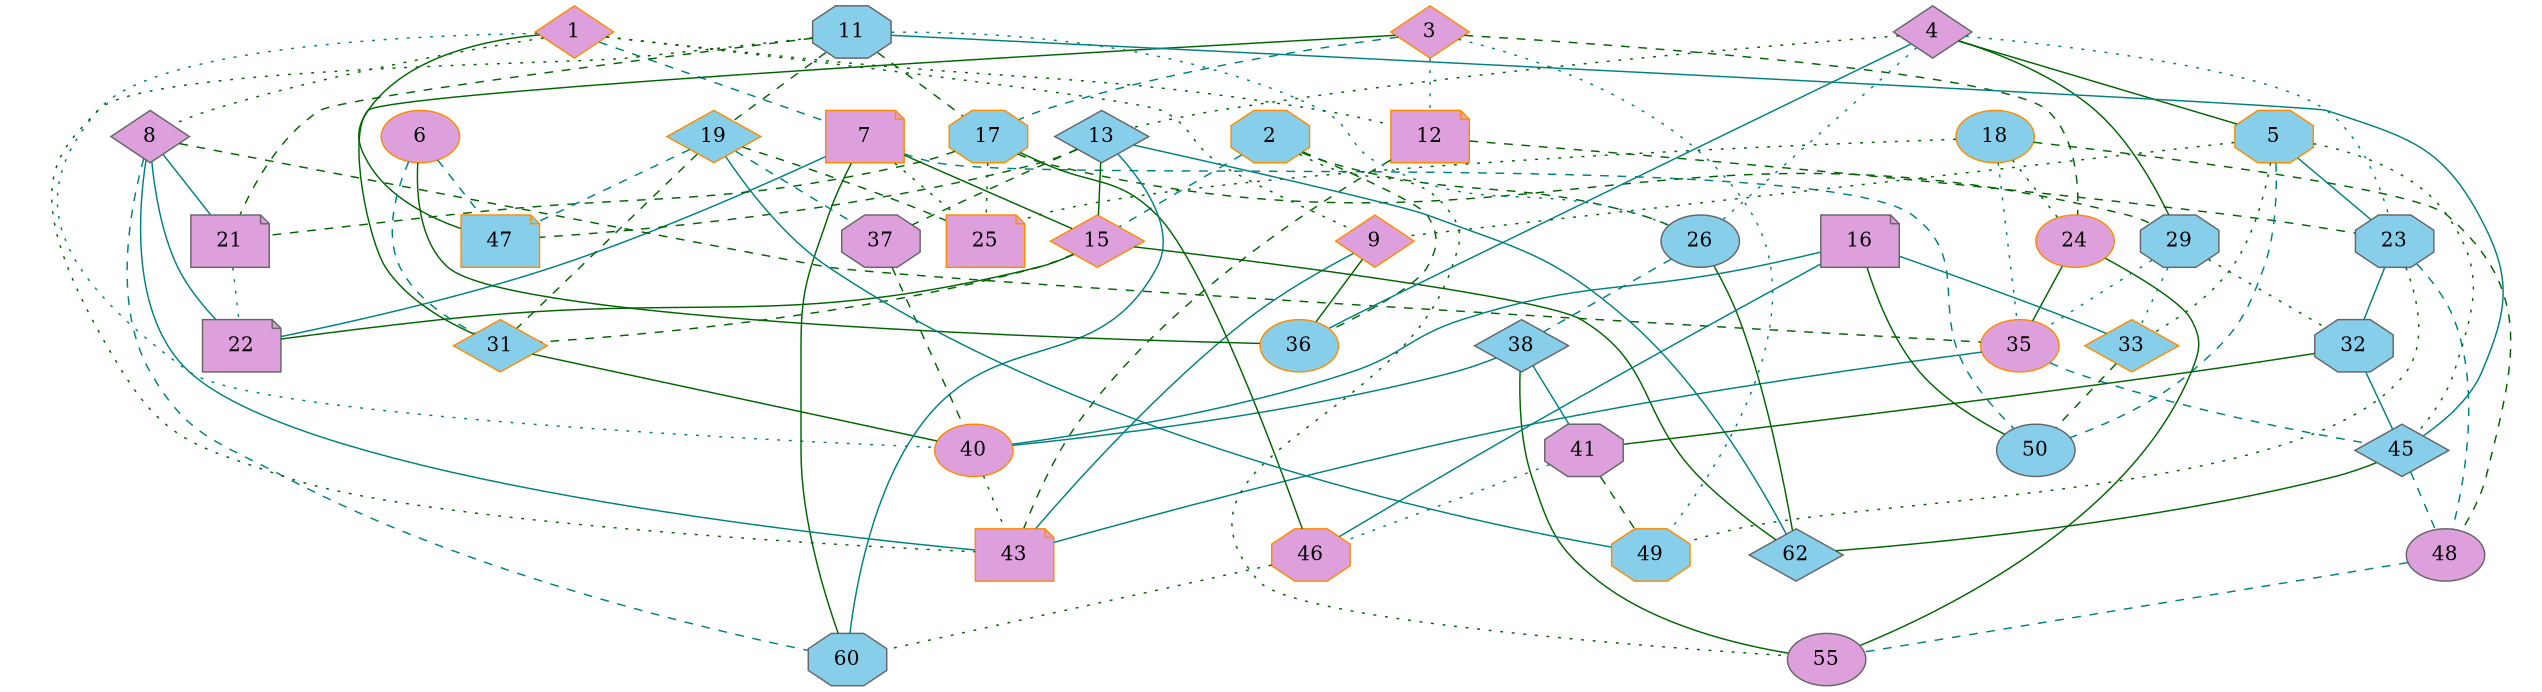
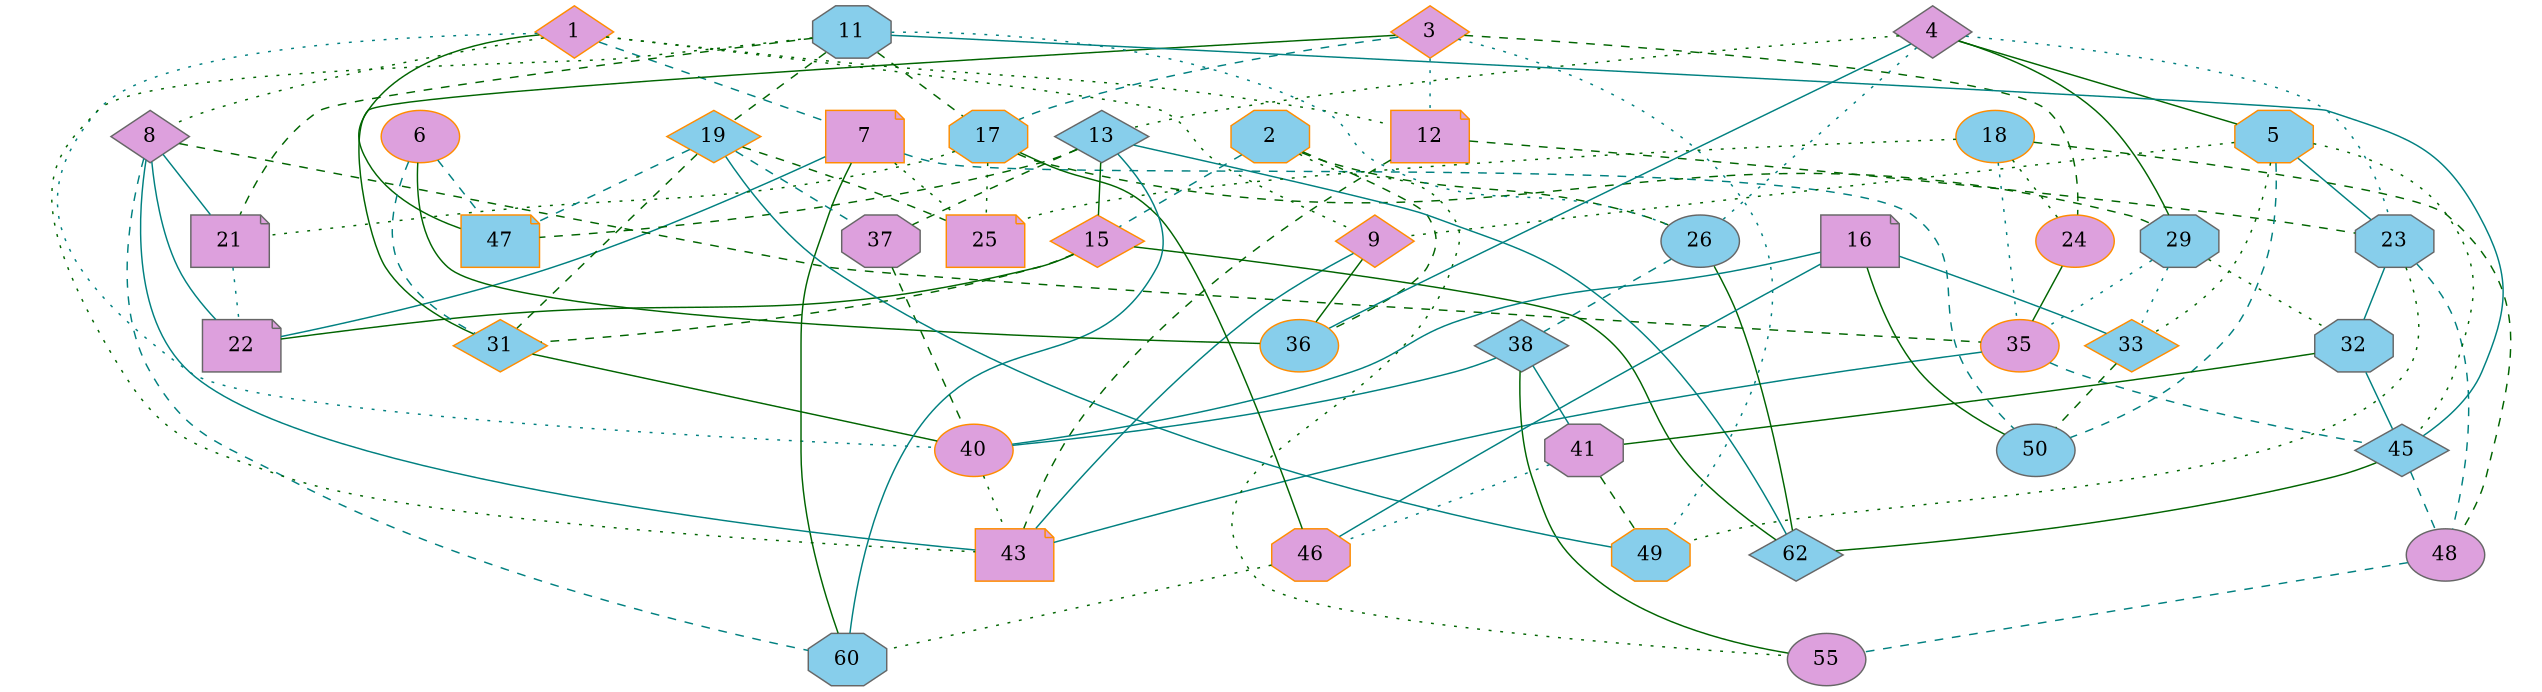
edge "7" -- "15": removed
edge "17" -- "21": style dashed -> dotted
edge "24" -- "55": removed
